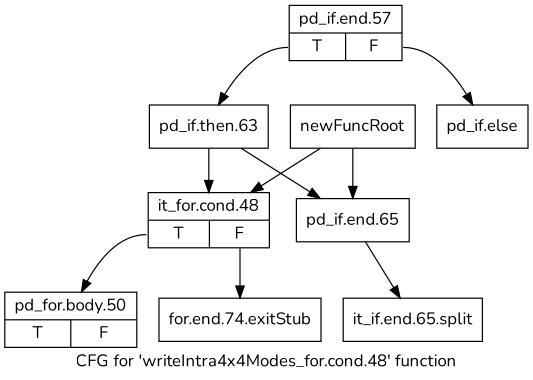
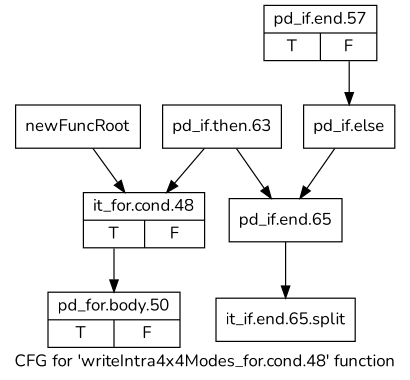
edge "pd_if.end.57" -> "pd_if.then.63": removed
edge "newFuncRoot" -> "pd_if.end.65": now "pd_if.else" -> "pd_if.end.65"
node "for.end.74.exitStub": removed
